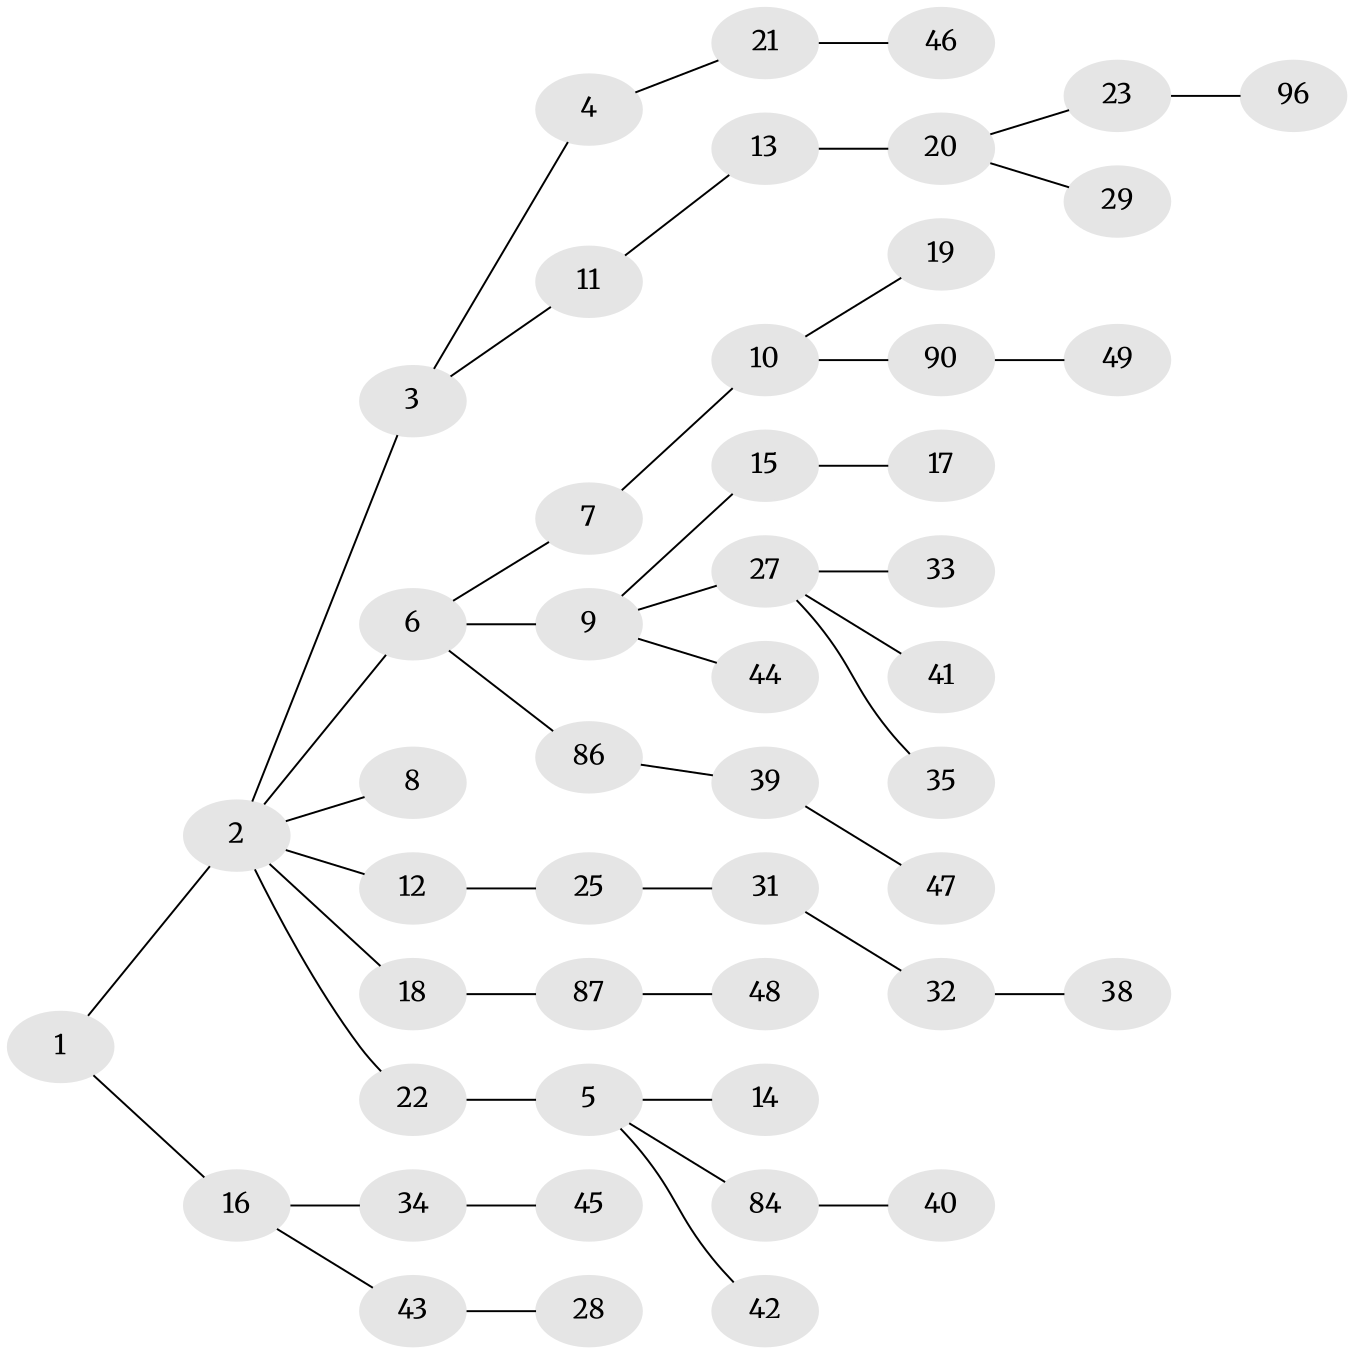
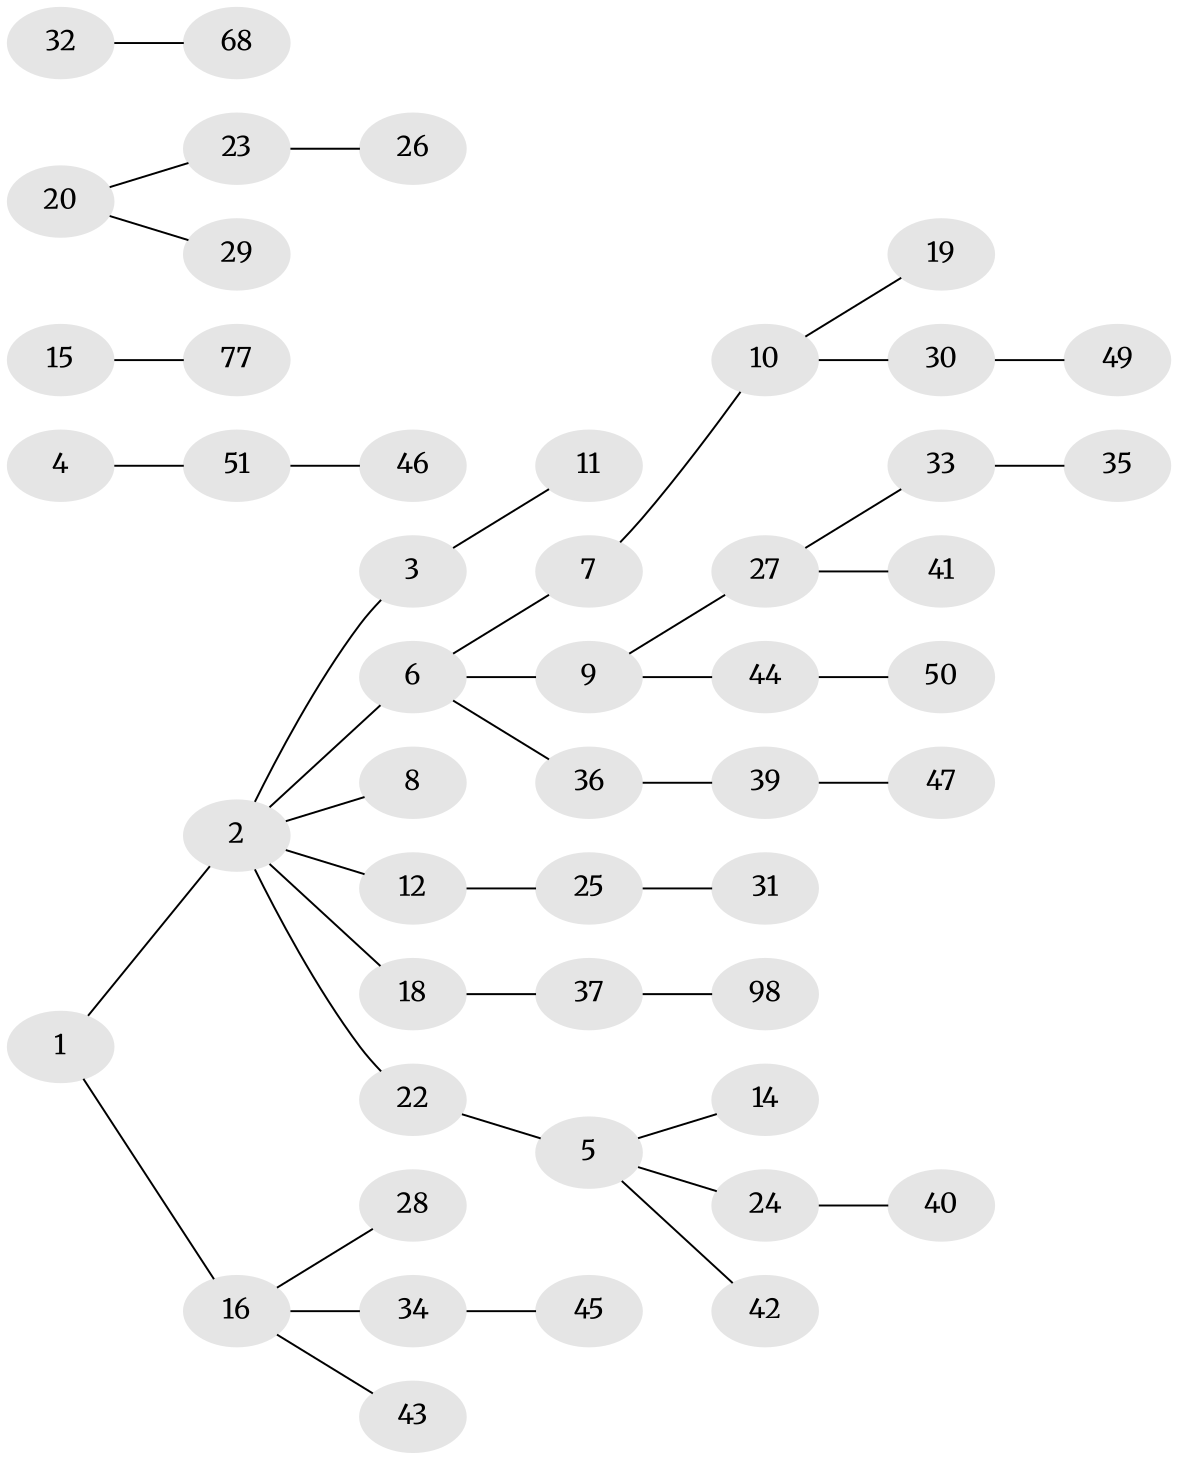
node "21": label "21" -> "51"
node "96": label "96" -> "26"
node "13": removed
edge "4" -- "3": removed
node "90": label "90" -> "30"
node "17": label "17" -> "77"
edge "15" -- "9": removed
edge "27" -- "35": now "33" -- "35"
node "50": added
node "86": label "86" -> "36"
edge "31" -- "32": removed
node "87": label "87" -> "37"
node "48": label "48" -> "98"
node "38": label "38" -> "68"
node "84": label "84" -> "24"
edge "43" -- "28": now "16" -- "28"
